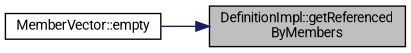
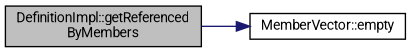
edge "MemberVector::empty" -> "DefinitionImpl::getReferenced ByMembers": reversed
